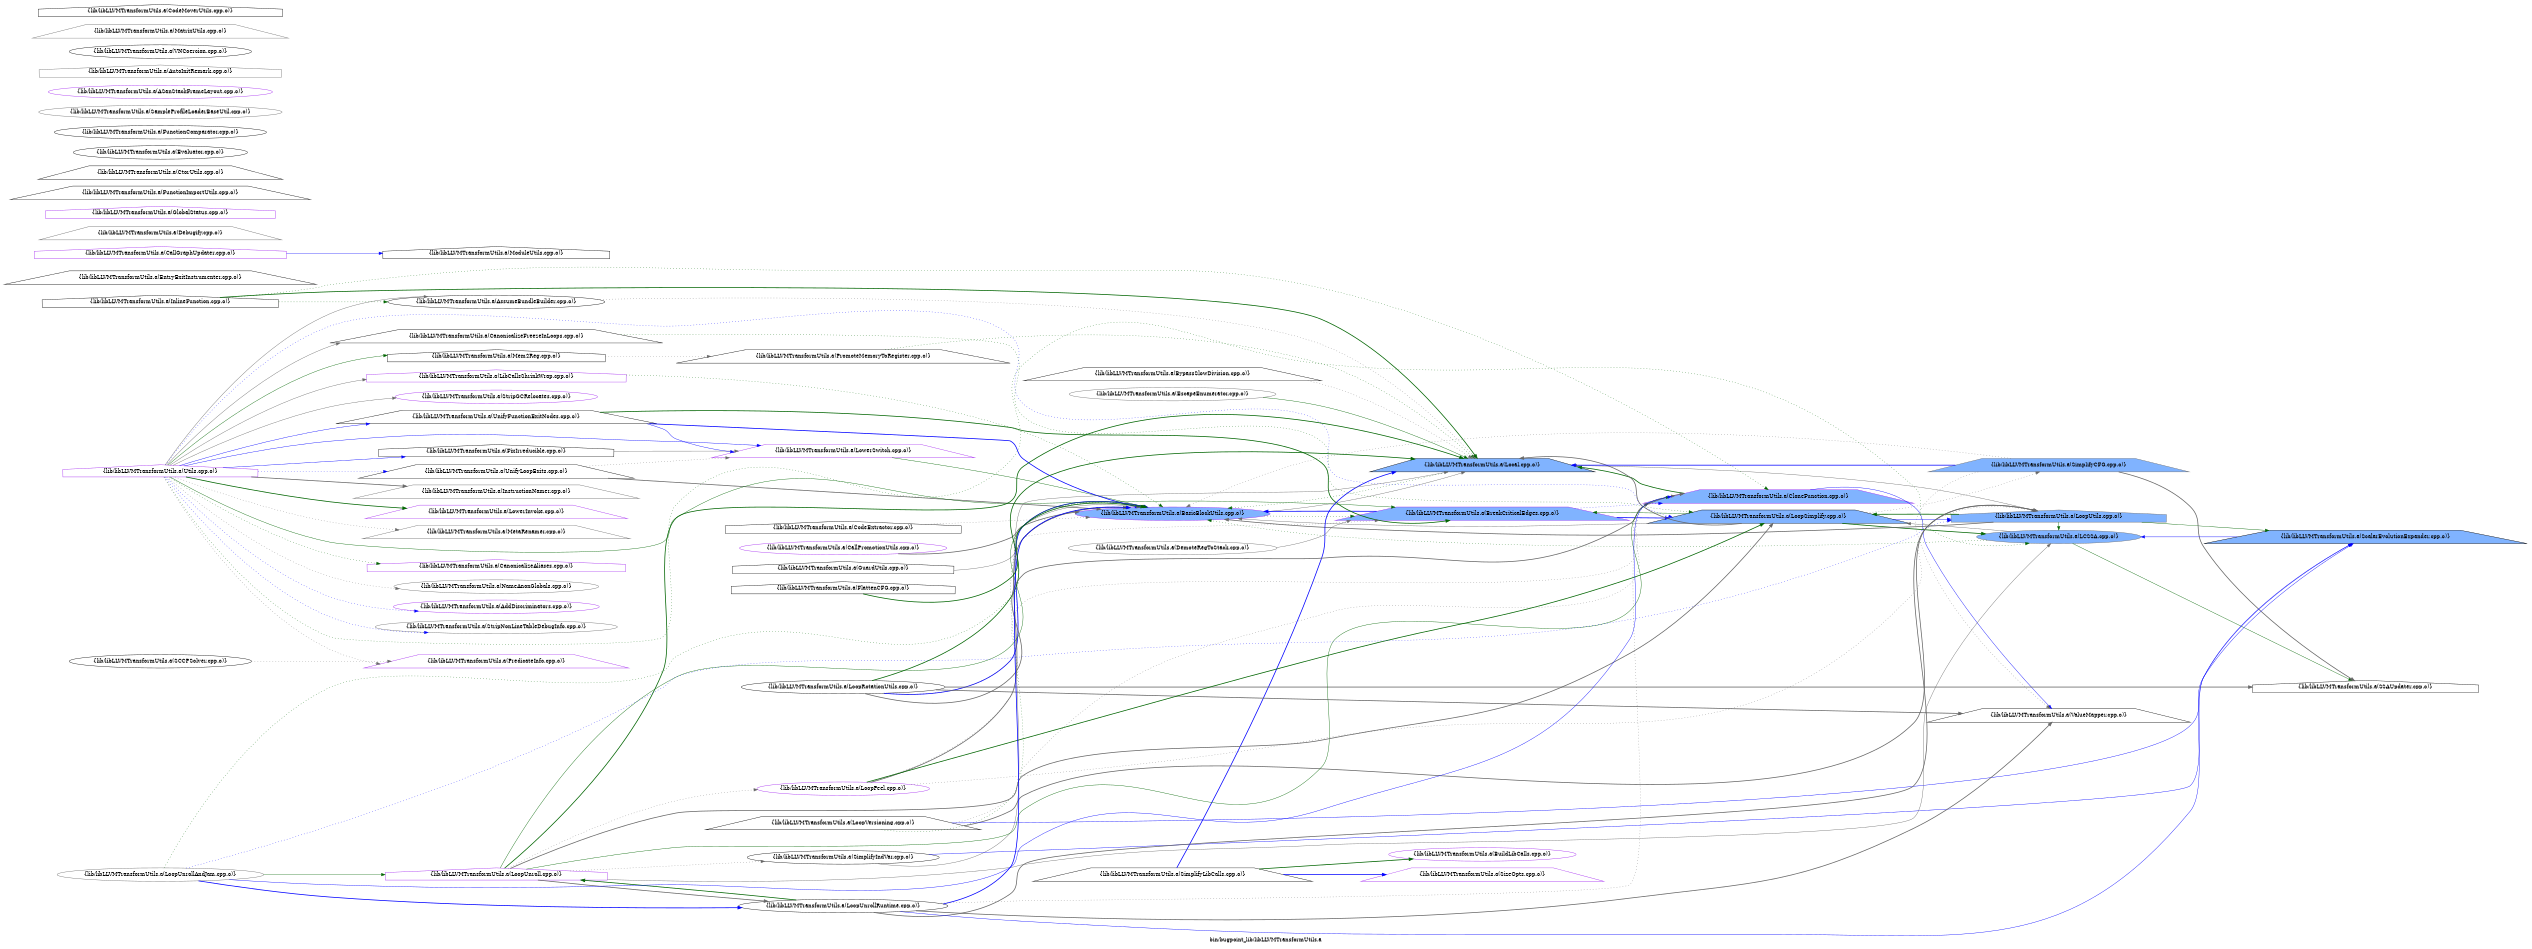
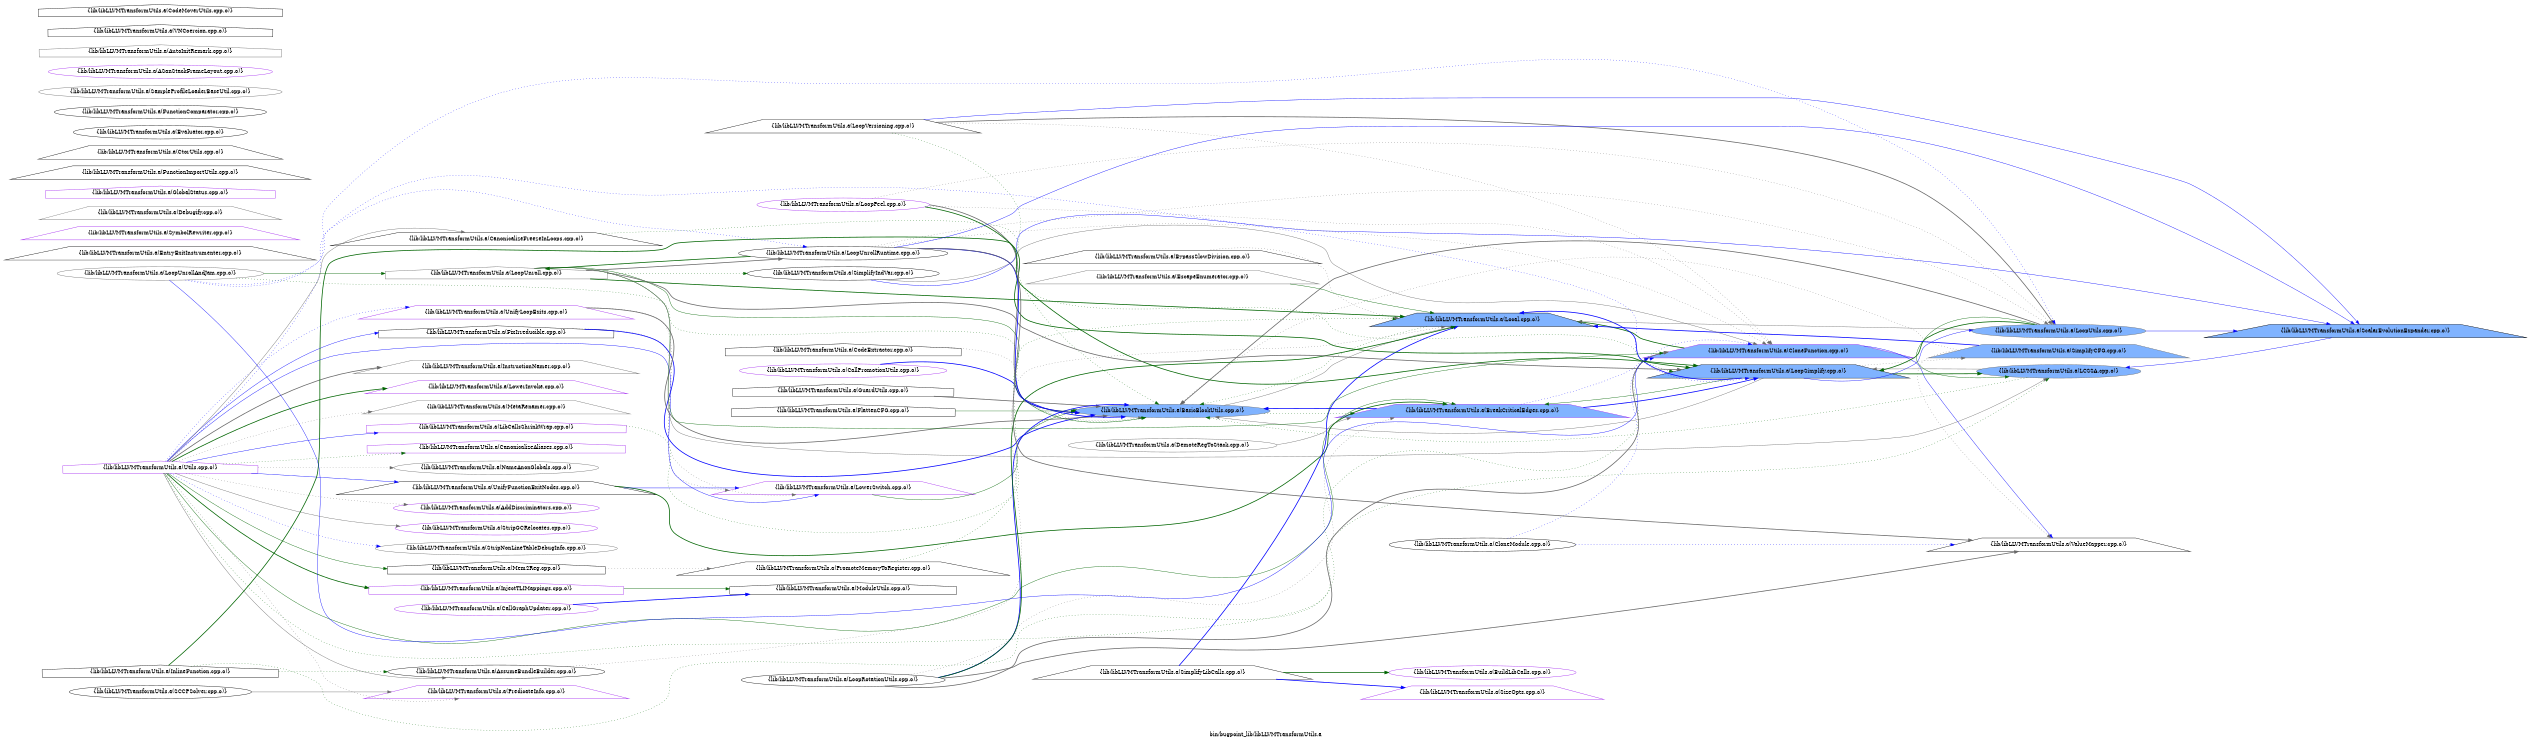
node "{lib/libLLVMTransformUtils.a(MatrixUtils.cpp.o)}": removed
node "{lib/libLLVMTransformUtils.a(VNCoercion.cpp.o)}": shape ellipse -> house
node "{lib/libLLVMTransformUtils.a(SymbolRewriter.cpp.o)}": added
node "{lib/libLLVMTransformUtils.a(CallGraphUpdater.cpp.o)}": shape house -> ellipse
edge "{lib/libLLVMTransformUtils.a(CallGraphUpdater.cpp.o)}" -> "{lib/libLLVMTransformUtils.a(ModuleUtils.cpp.o)}": style solid -> bold
edge "{lib/libLLVMTransformUtils.a(InlineFunction.cpp.o)}" -> "{lib/libLLVMTransformUtils.a(Local.cpp.o)}": now "{lib/libLLVMTransformUtils.a(InlineFunction.cpp.o)}" -> "{lib/libLLVMTransformUtils.a(LoopSimplify.cpp.o)}"
node "{lib/libLLVMTransformUtils.a(EscapeEnumerator.cpp.o)}": shape ellipse -> trapezium
edge "{lib/libLLVMTransformUtils.a(Utils.cpp.o)}" -> "{lib/libLLVMTransformUtils.a(LibCallsShrinkWrap.cpp.o)}": color gray40 -> blue
edge "{lib/libLLVMTransformUtils.a(UnifyFunctionExitNodes.cpp.o)}" -> "{lib/libLLVMTransformUtils.a(BasicBlockUtils.cpp.o)}": now "{lib/libLLVMTransformUtils.a(FixIrreducible.cpp.o)}" -> "{lib/libLLVMTransformUtils.a(BasicBlockUtils.cpp.o)}"
edge "{lib/libLLVMTransformUtils.a(FixIrreducible.cpp.o)}" -> "{lib/libLLVMTransformUtils.a(LowerSwitch.cpp.o)}": style solid -> dotted
node "{lib/libLLVMTransformUtils.a(UnifyLoopExits.cpp.o)}": color black -> purple
edge "{lib/libLLVMTransformUtils.a(LoopSimplify.cpp.o)}" -> "{lib/libLLVMTransformUtils.a(Local.cpp.o)}": color gray40 -> blue
node "{lib/libLLVMTransformUtils.a(BasicBlockUtils.cpp.o)}": color purple -> gray40
node "{lib/libLLVMTransformUtils.a(LoopUtils.cpp.o)}": shape house -> ellipse
edge "{lib/libLLVMTransformUtils.a(LoopUtils.cpp.o)}" -> "{lib/libLLVMTransformUtils.a(ScalarEvolutionExpander.cpp.o)}": color darkgreen -> blue
edge "{lib/libLLVMTransformUtils.a(SimplifyIndVar.cpp.o)}" -> "{lib/libLLVMTransformUtils.a(Local.cpp.o)}": now "{lib/libLLVMTransformUtils.a(SimplifyIndVar.cpp.o)}" -> "{lib/libLLVMTransformUtils.a(CloneFunction.cpp.o)}"
edge "{lib/libLLVMTransformUtils.a(CallPromotionUtils.cpp.o)}" -> "{lib/libLLVMTransformUtils.a(BasicBlockUtils.cpp.o)}": color gray40 -> blue
node "{lib/libLLVMTransformUtils.a(CloneModule.cpp.o)}": added
edge "{lib/libLLVMTransformUtils.a(GuardUtils.cpp.o)}" -> "{lib/libLLVMTransformUtils.a(BasicBlockUtils.cpp.o)}": style solid -> bold
edge "{lib/libLLVMTransformUtils.a(Utils.cpp.o)}" -> "{lib/libLLVMTransformUtils.a(AddDiscriminators.cpp.o)}": color blue -> gray40
edge "{lib/libLLVMTransformUtils.a(FlattenCFG.cpp.o)}" -> "{lib/libLLVMTransformUtils.a(BasicBlockUtils.cpp.o)}": style bold -> solid
node "{lib/libLLVMTransformUtils.a(InjectTLIMappings.cpp.o)}": added
edge "{lib/libLLVMTransformUtils.a(SCCPSolver.cpp.o)}" -> "{lib/libLLVMTransformUtils.a(PredicateInfo.cpp.o)}": style dotted -> solid
node "{lib/libLLVMTransformUtils.a(SSAUpdater.cpp.o)}": removed
edge "{lib/libLLVMTransformUtils.a(LoopUnroll.cpp.o)}" -> "{lib/libLLVMTransformUtils.a(LoopPeel.cpp.o)}": removed
edge "{lib/libLLVMTransformUtils.a(LoopUnrollRuntime.cpp.o)}" -> "{lib/libLLVMTransformUtils.a(LoopUtils.cpp.o)}": style bold -> dotted
edge "{lib/libLLVMTransformUtils.a(LoopUnroll.cpp.o)}" -> "{lib/libLLVMTransformUtils.a(SimplifyIndVar.cpp.o)}": color gray40 -> darkgreen
node "{lib/libLLVMTransformUtils.a(LoopUnroll.cpp.o)}": color purple -> gray40
edge "{lib/libLLVMTransformUtils.a(LoopUnrollAndJam.cpp.o)}" -> "{lib/libLLVMTransformUtils.a(LoopUnrollRuntime.cpp.o)}": style bold -> dotted
